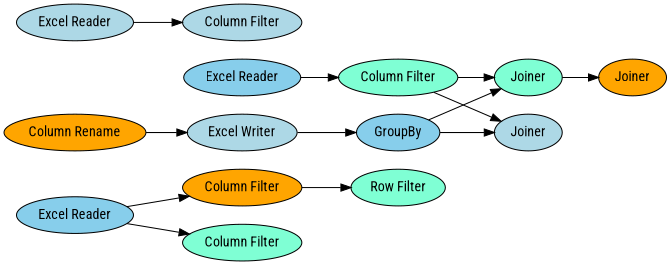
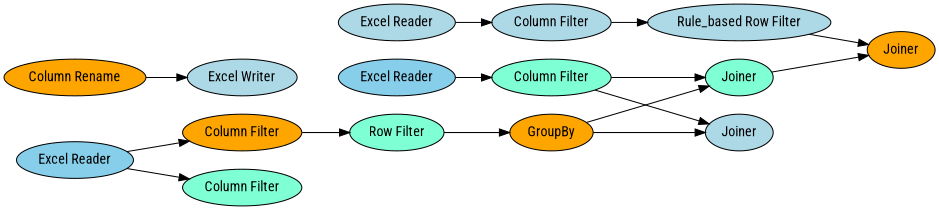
node "Rule_based Row Filter": added
edge "Excel Writer" -> "GroupBy": now "Row Filter" -> "GroupBy"
node "GroupBy": fillcolor skyblue -> orange
